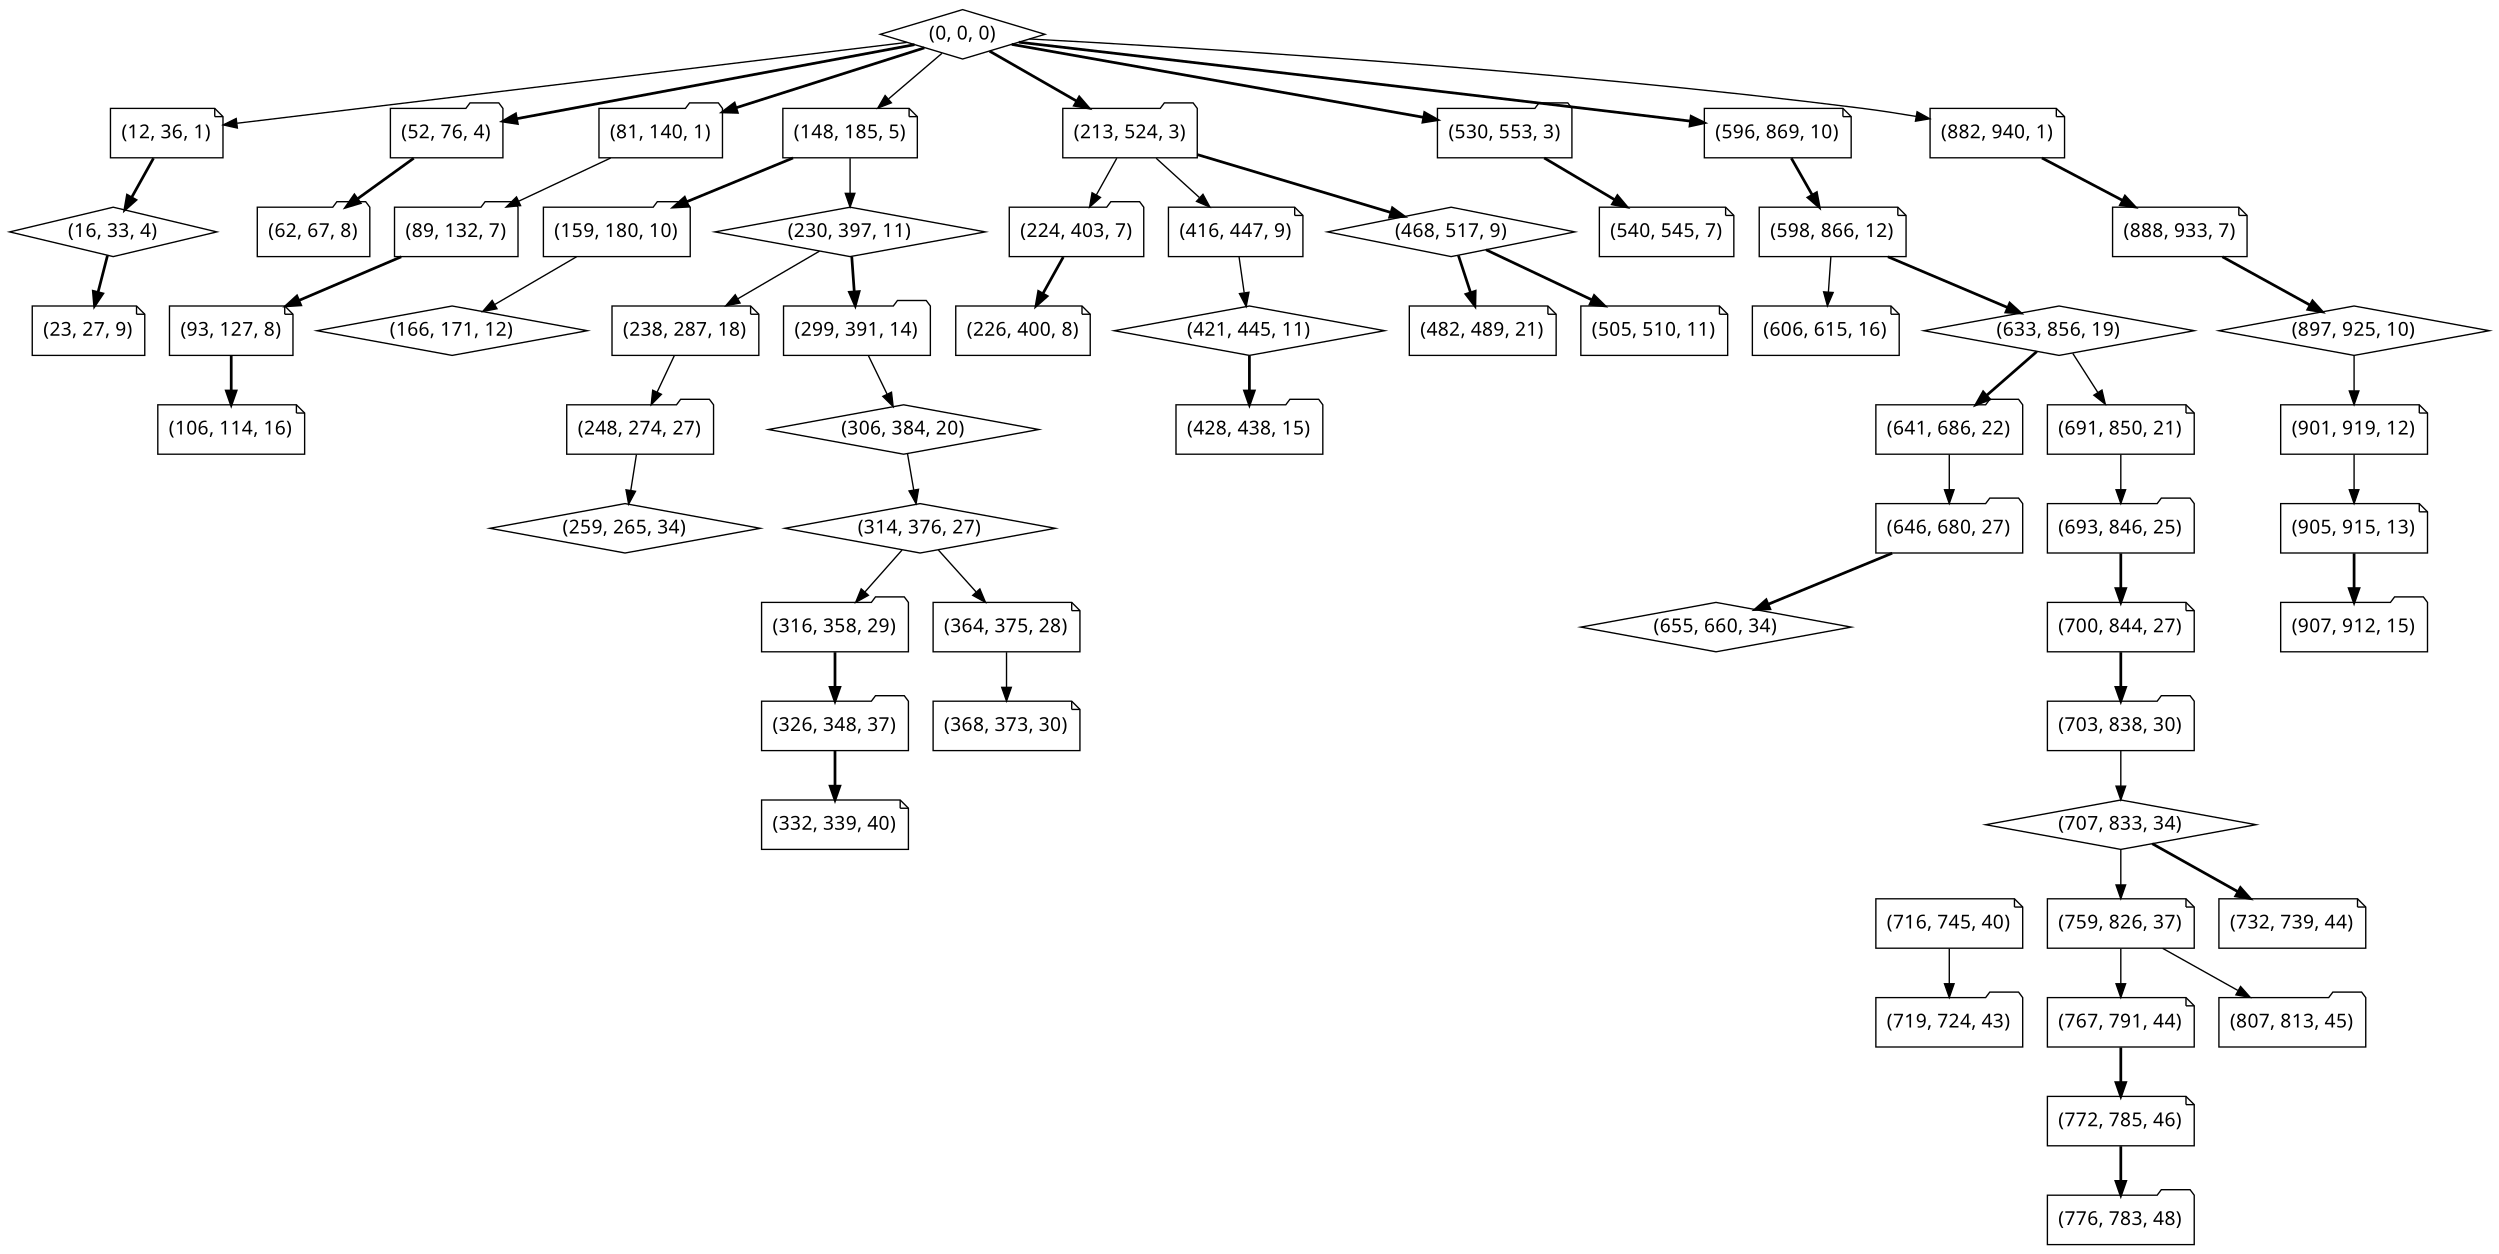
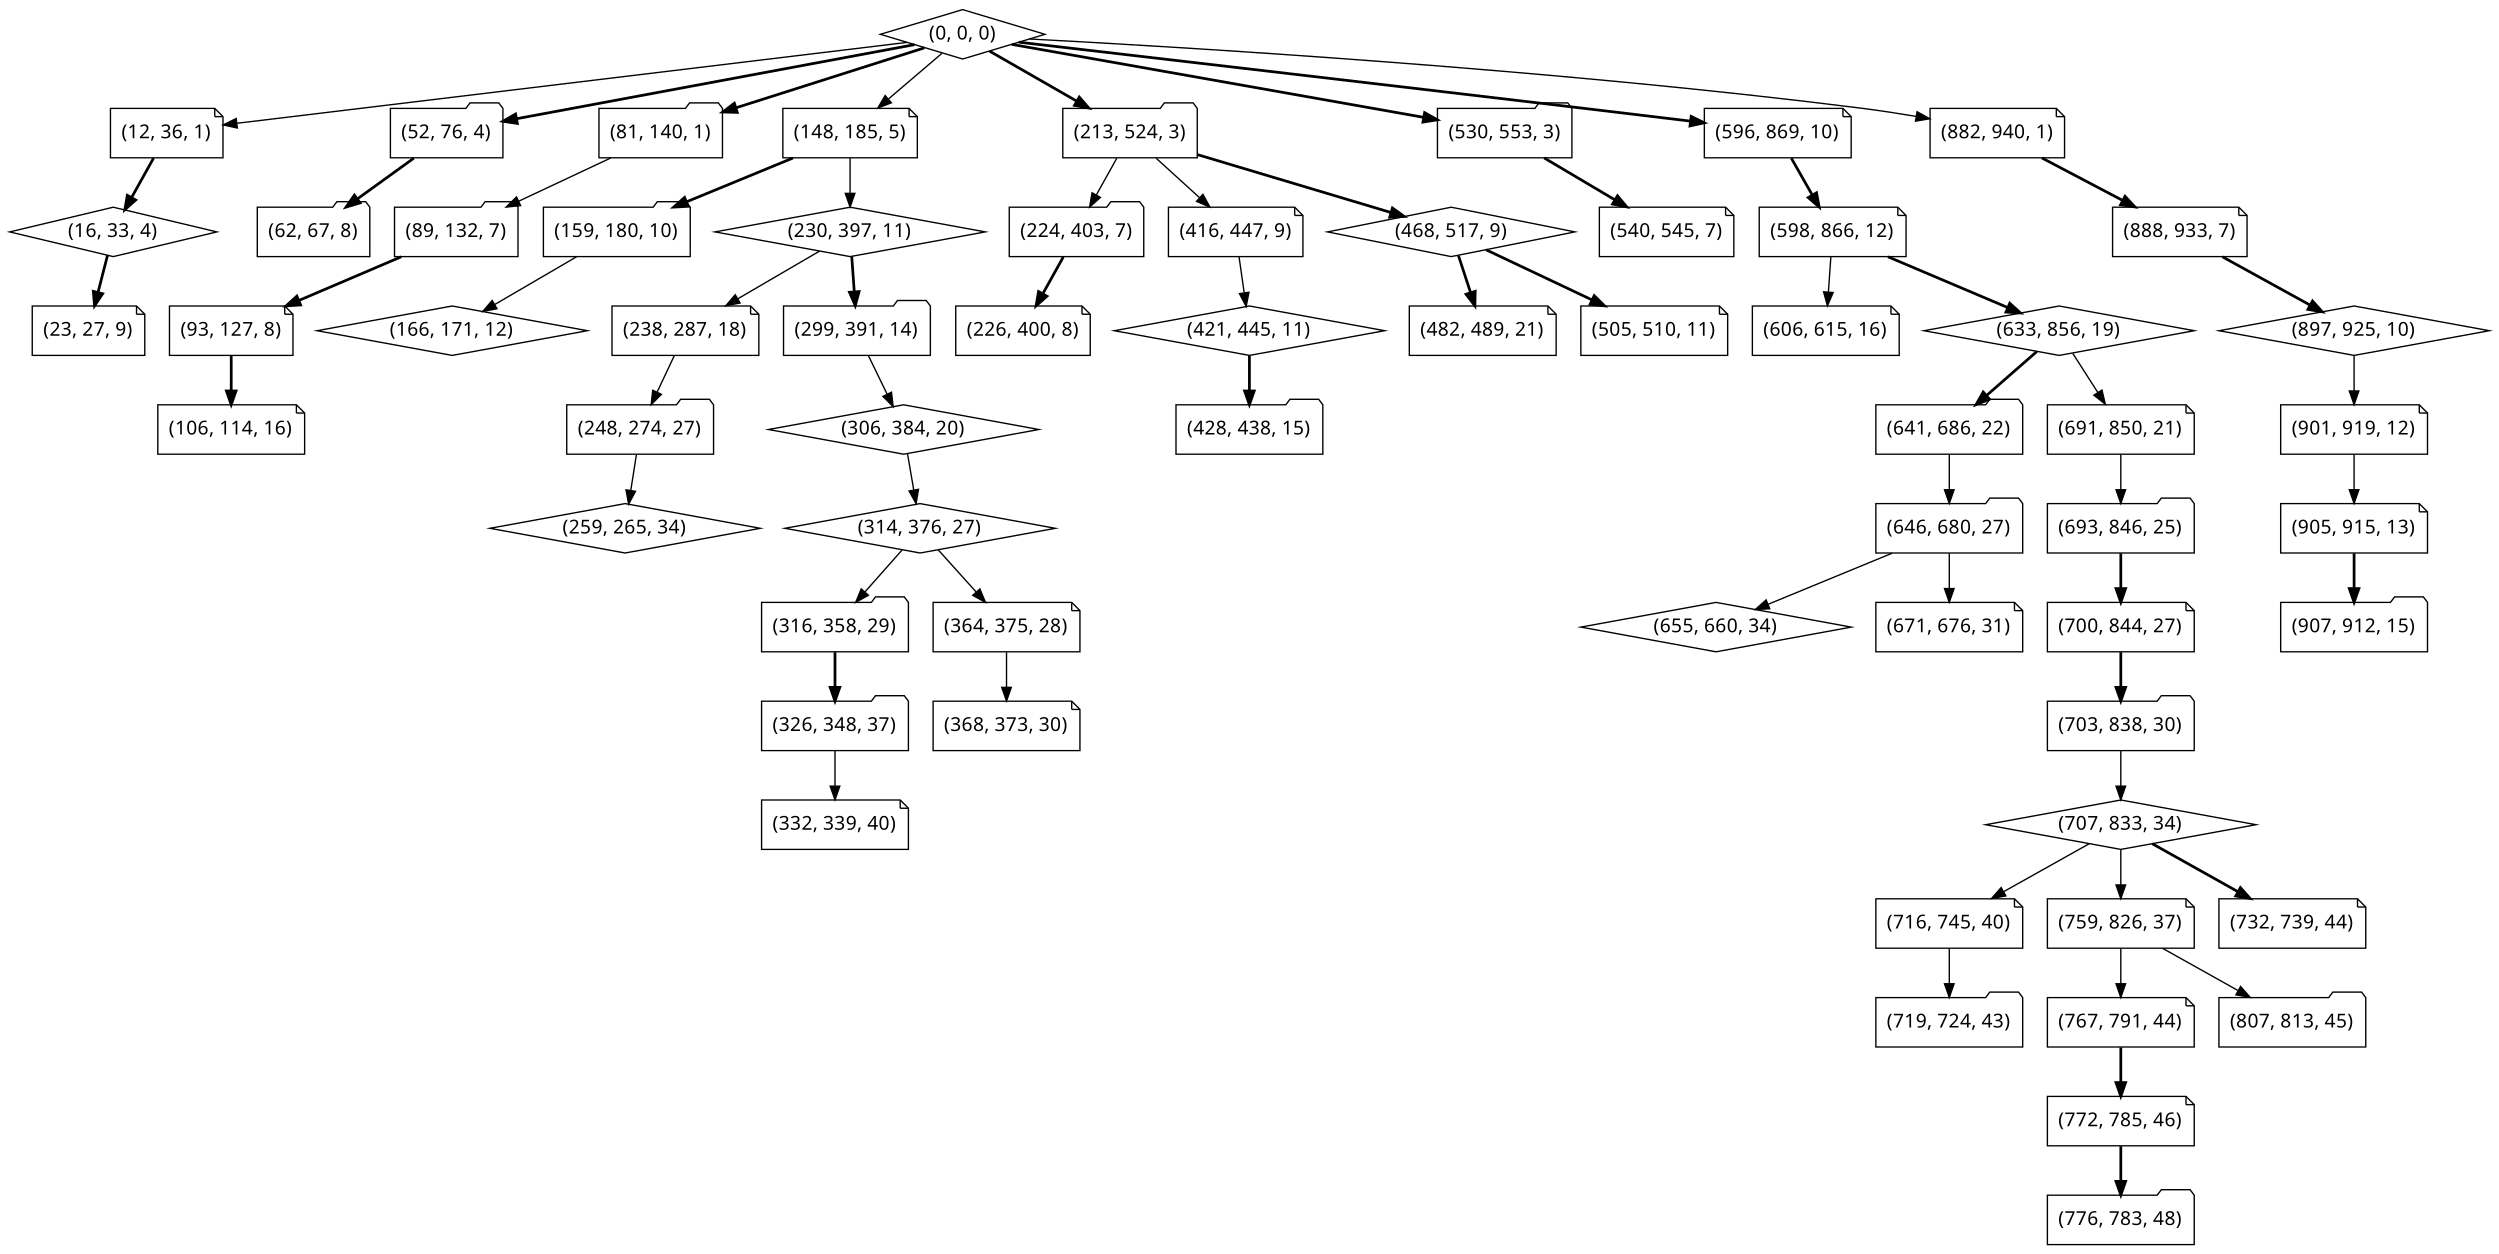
edge "(646, 680, 27)" -> "(655, 660, 34)": style bold -> solid
node "(671, 676, 31)": added
edge "(326, 348, 37)" -> "(332, 339, 40)": style bold -> solid
edge "(707, 833, 34)" -> "(716, 745, 40)": added
